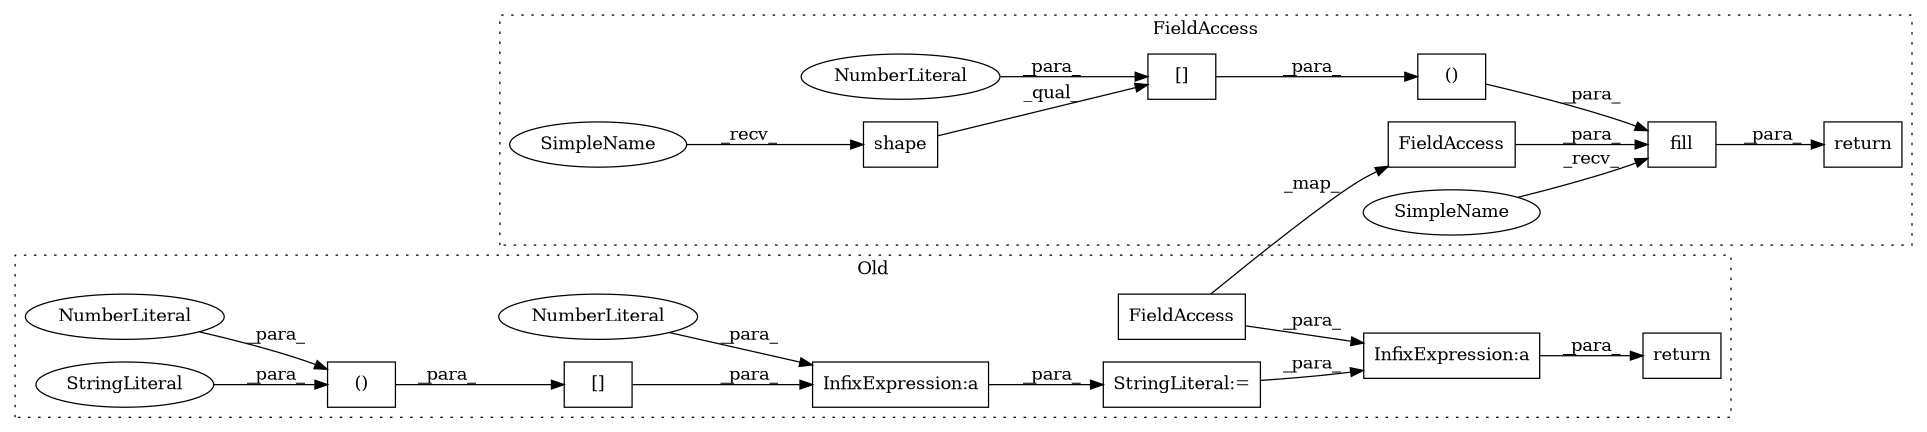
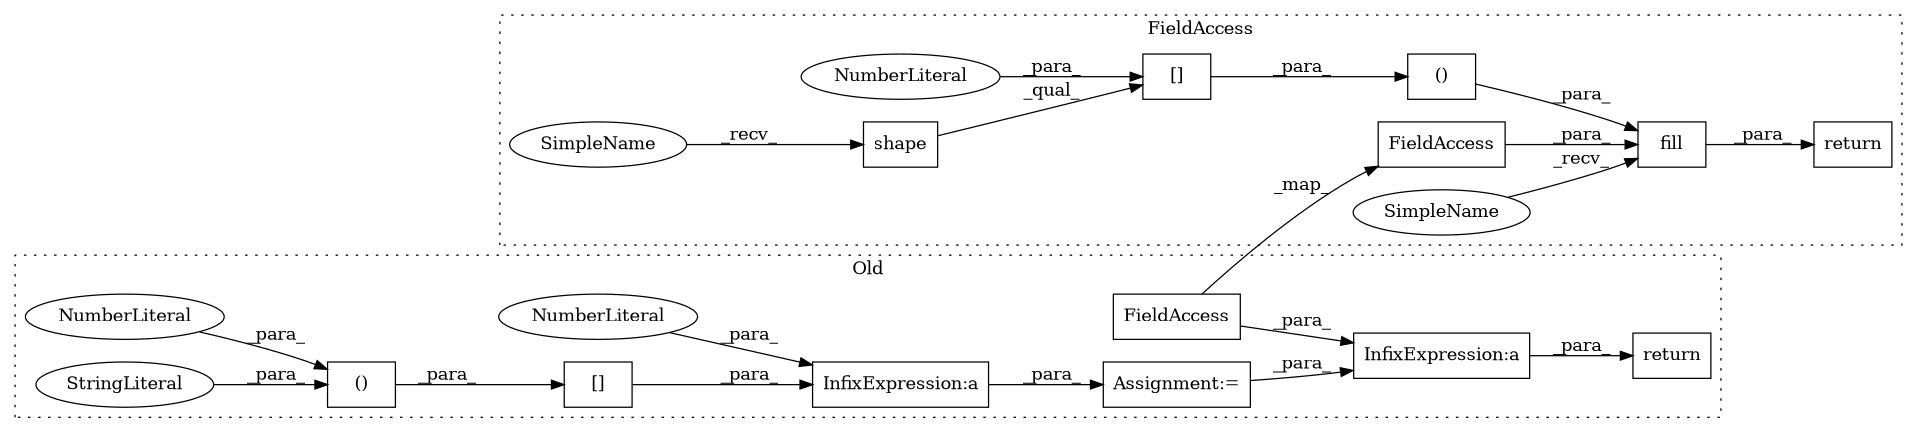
node "StringLiteral:=": label "StringLiteral:=" -> "Assignment:="
